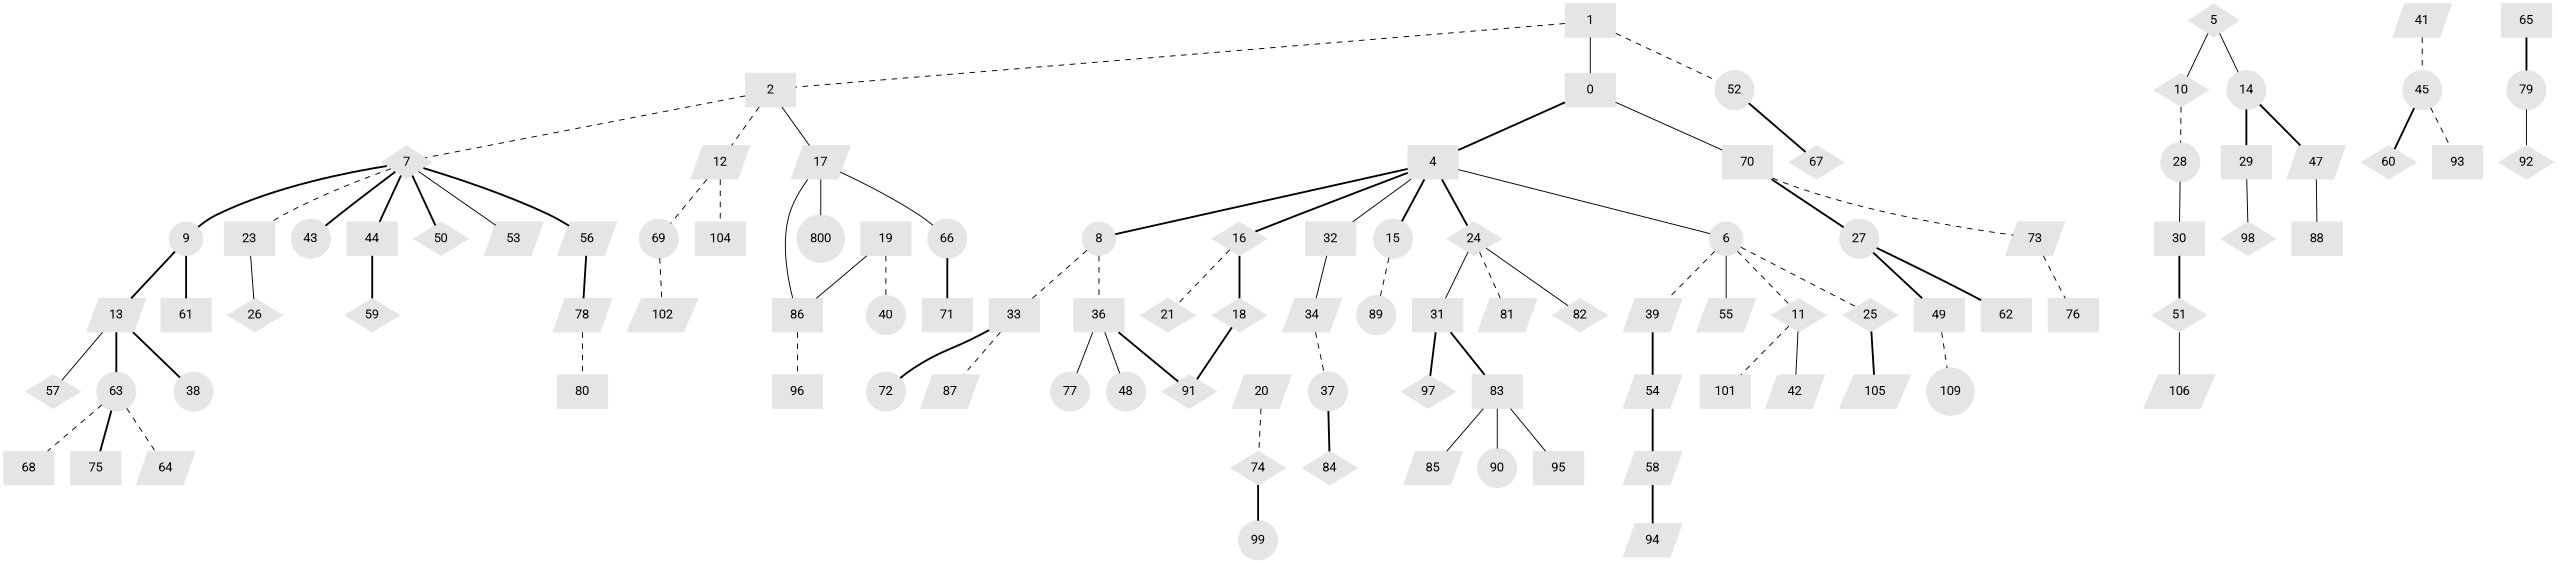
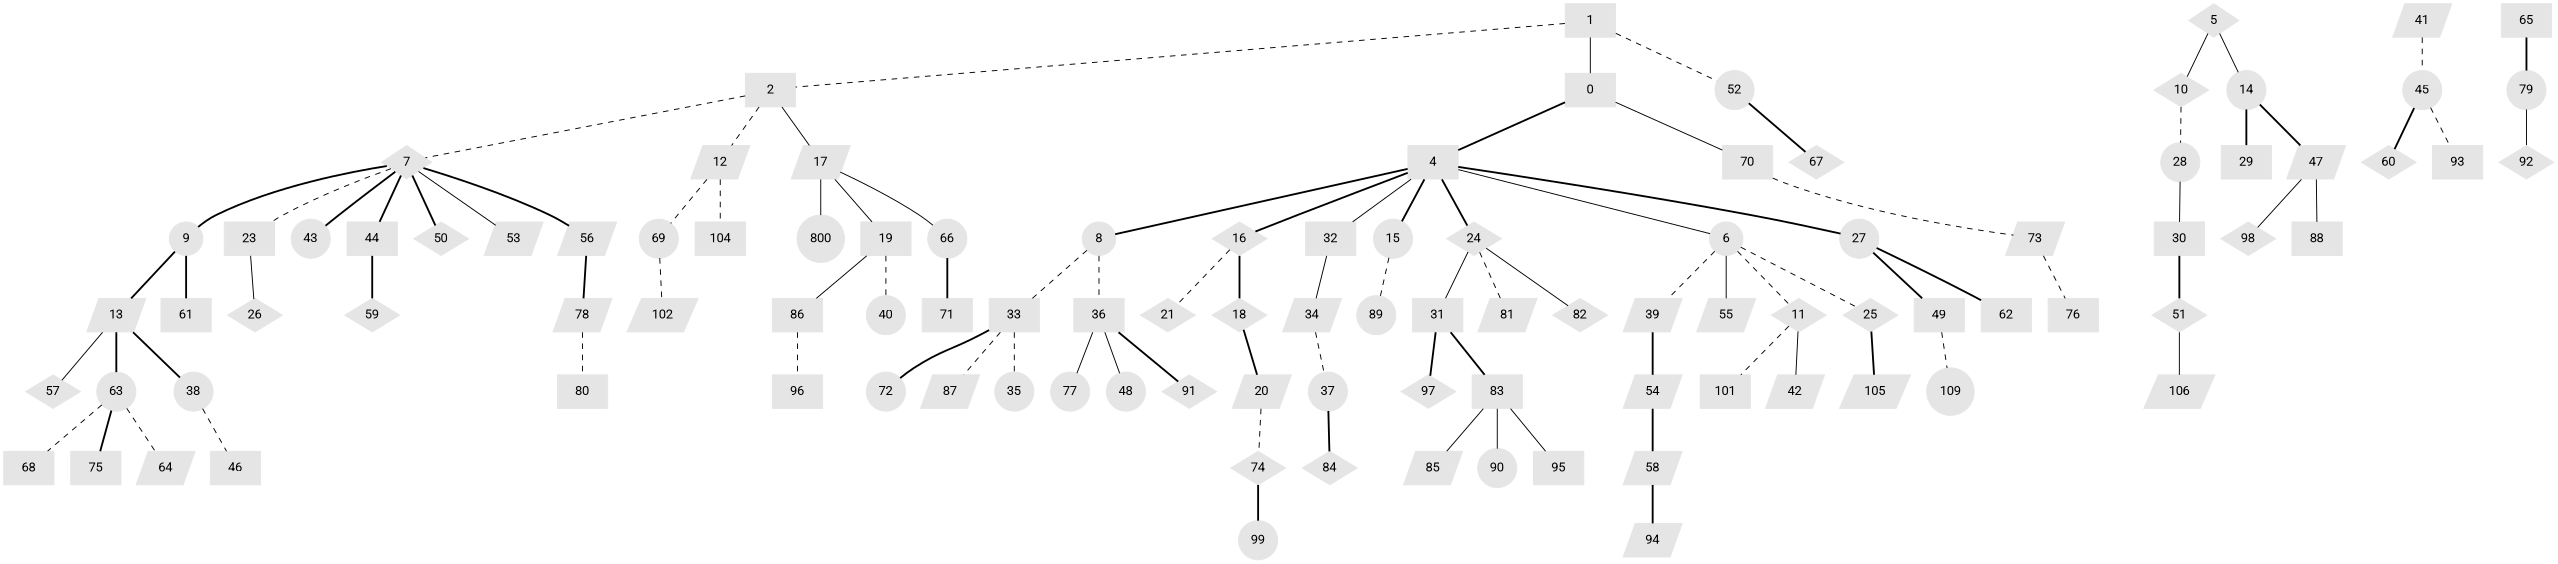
edge "29" -- "98": now "47" -- "98"
edge "70" -- "27": now "4" -- "27"
edge "17" -- "86": now "17" -- "19"
edge "18" -- "91": now "18" -- "20"
node "35": added
node "46": added
